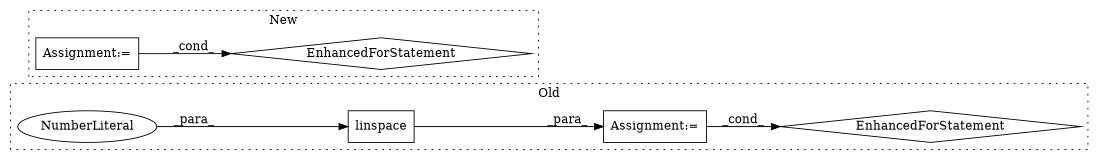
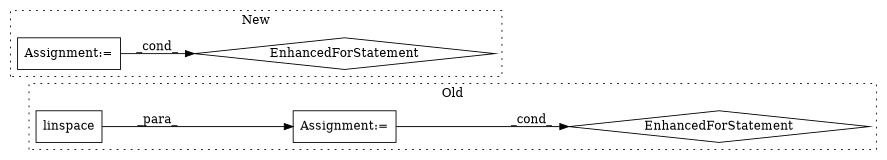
node "NumberLiteral": removed
